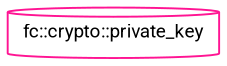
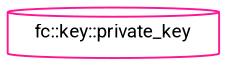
node "fc::crypto::private_key": label "fc::crypto::private_key" -> "fc::key::private_key"
